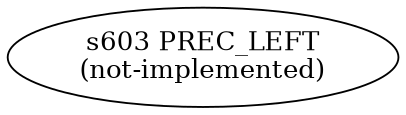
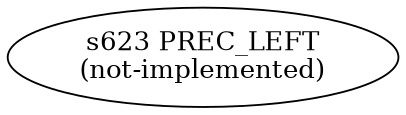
node "s603 PREC_LEFT (not-implemented)": label "s603 PREC_LEFT (not-implemented)" -> "s623 PREC_LEFT (not-implemented)"
